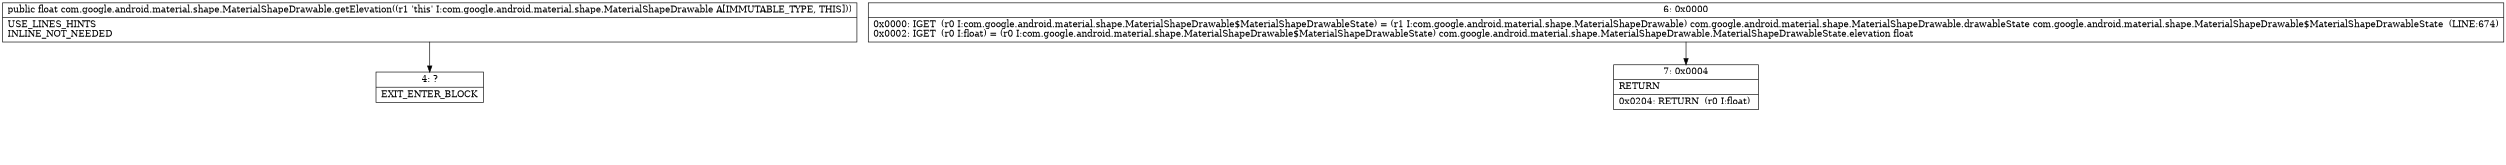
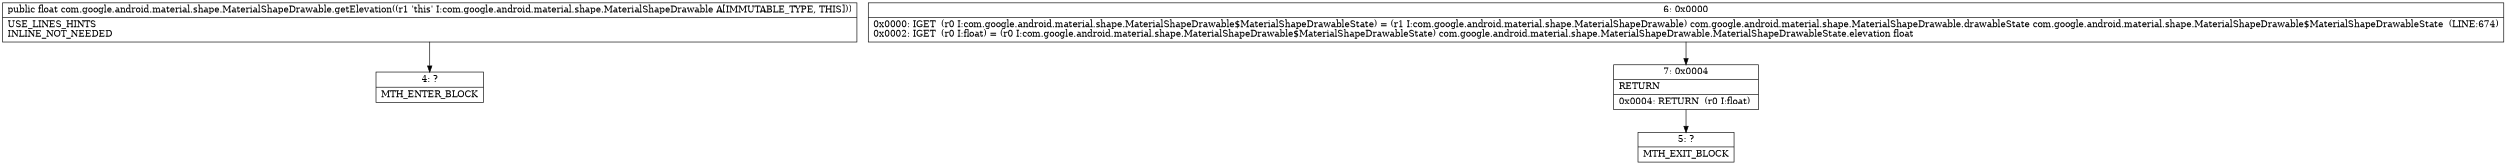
node "4: ?": text "EXIT_ENTER_BLOCK" -> "MTH_ENTER_BLOCK"
node "7: 0x0004": text "0x0204: RETURN  (r0 I:float)" -> "0x0004: RETURN  (r0 I:float)"
node "5: ?": added
